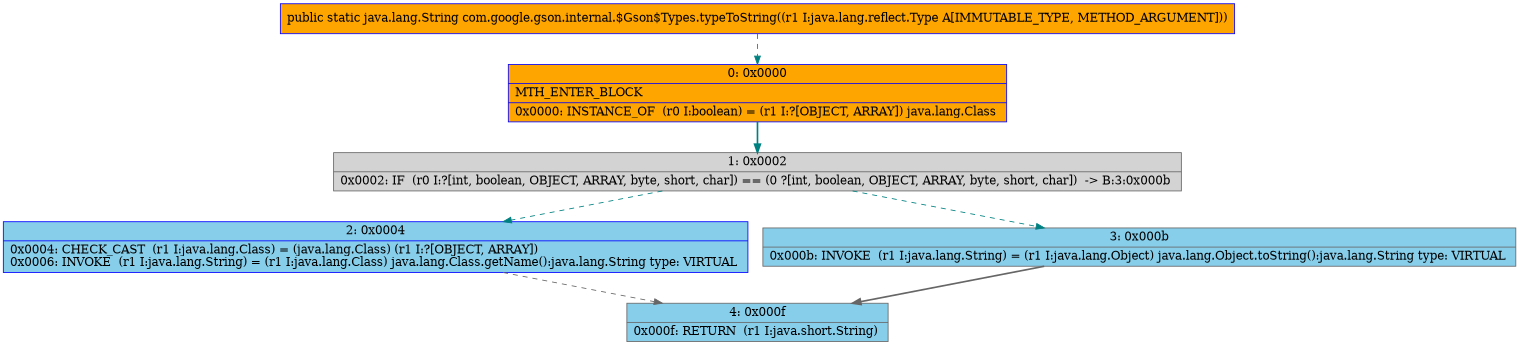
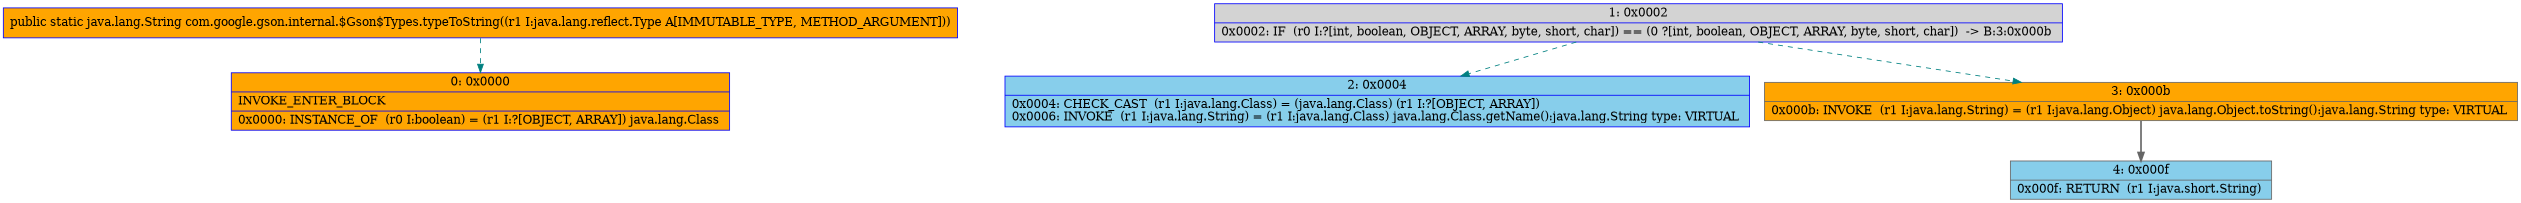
node "0: 0x0000": text "MTH_ENTER_BLOCK" -> "INVOKE_ENTER_BLOCK"
edge "0: 0x0000" -> "1: 0x0002": removed
node "1: 0x0002": color gray40 -> blue
node "3: 0x000b": fillcolor skyblue -> orange
edge "2: 0x0004" -> "4: 0x000f": removed
